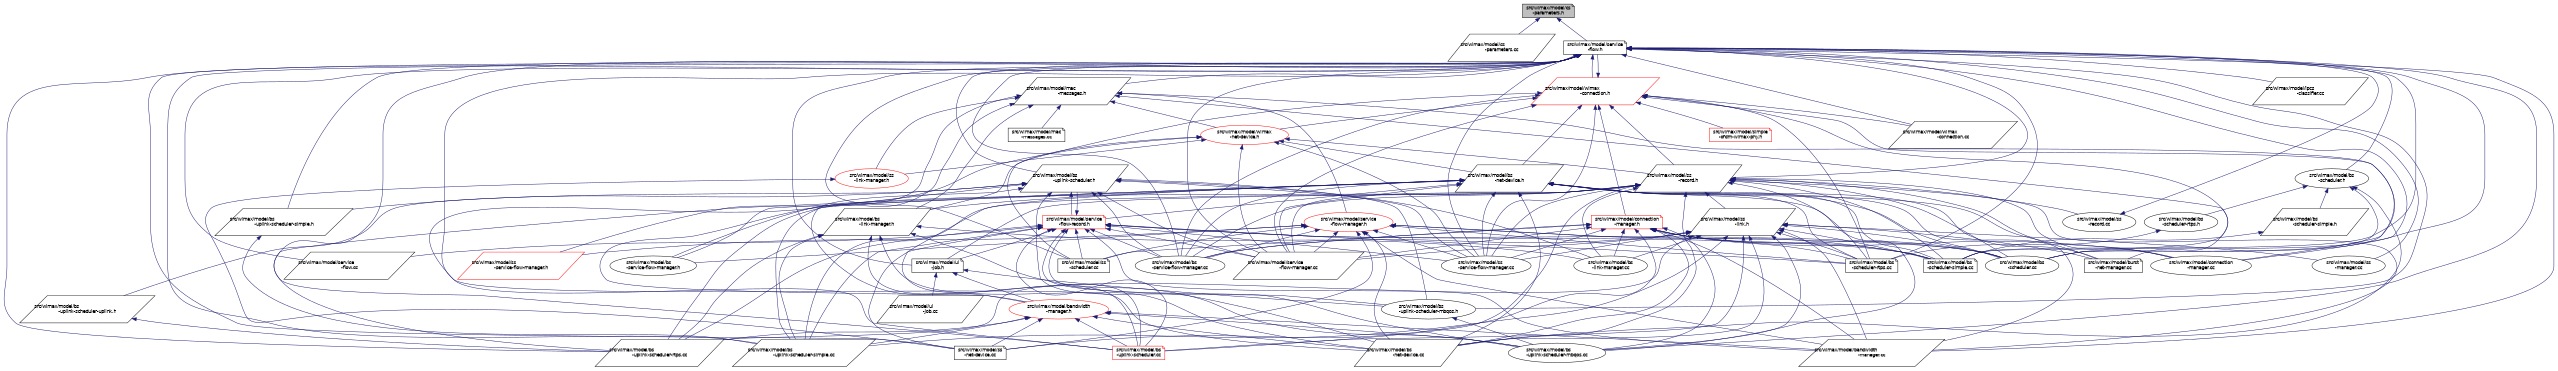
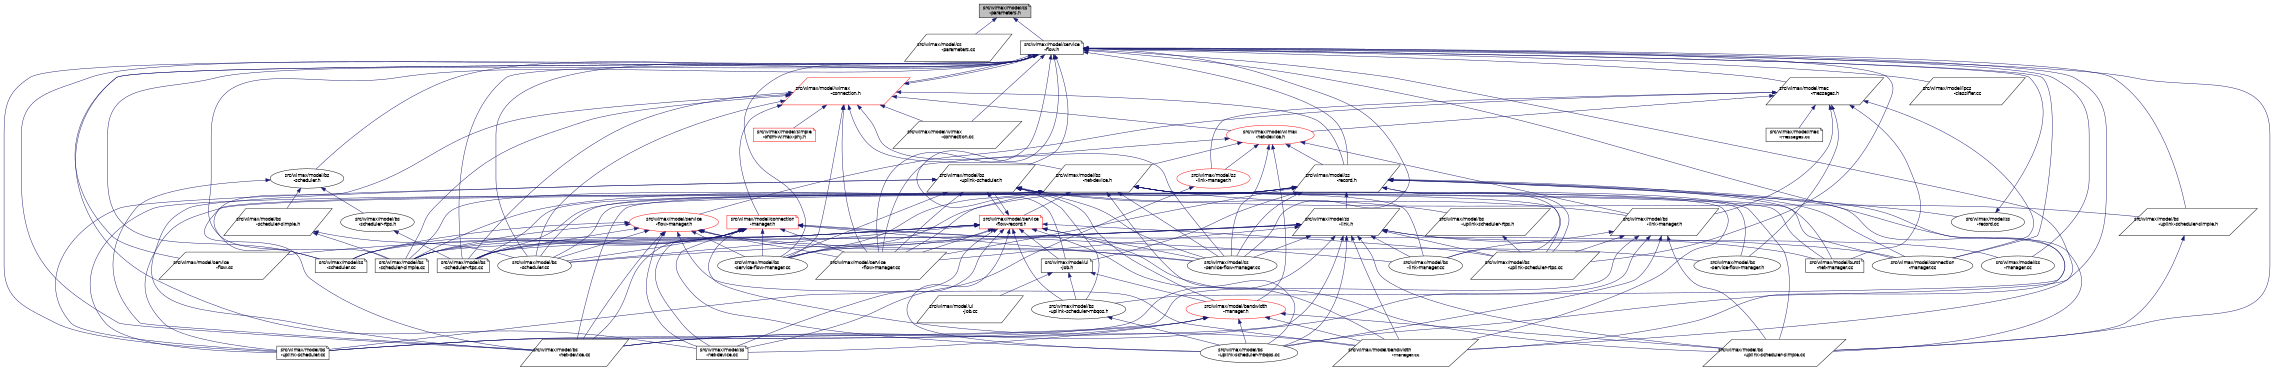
edge "src/wimax/model/bs -scheduler.cc" -> "src/wimax/model/bs -scheduler.h": now "src/wimax/model/bs -scheduler.cc" -> "src/wimax/model/bs -scheduler-simple.h"
node "src/wimax/model/ss -service-flow-manager.h": removed
node "src/wimax/model/bs -uplink-scheduler-uplink.h": label "src/wimax/model/bs -uplink-scheduler-uplink.h" -> "src/wimax/model/bs -uplink-scheduler-rtps.h"
edge "src/wimax/model/bs -uplink-scheduler-rtps.cc" -> "src/wimax/model/bandwidth -manager.h": removed
node "src/wimax/model/bs -uplink-scheduler.cc": color red -> black
